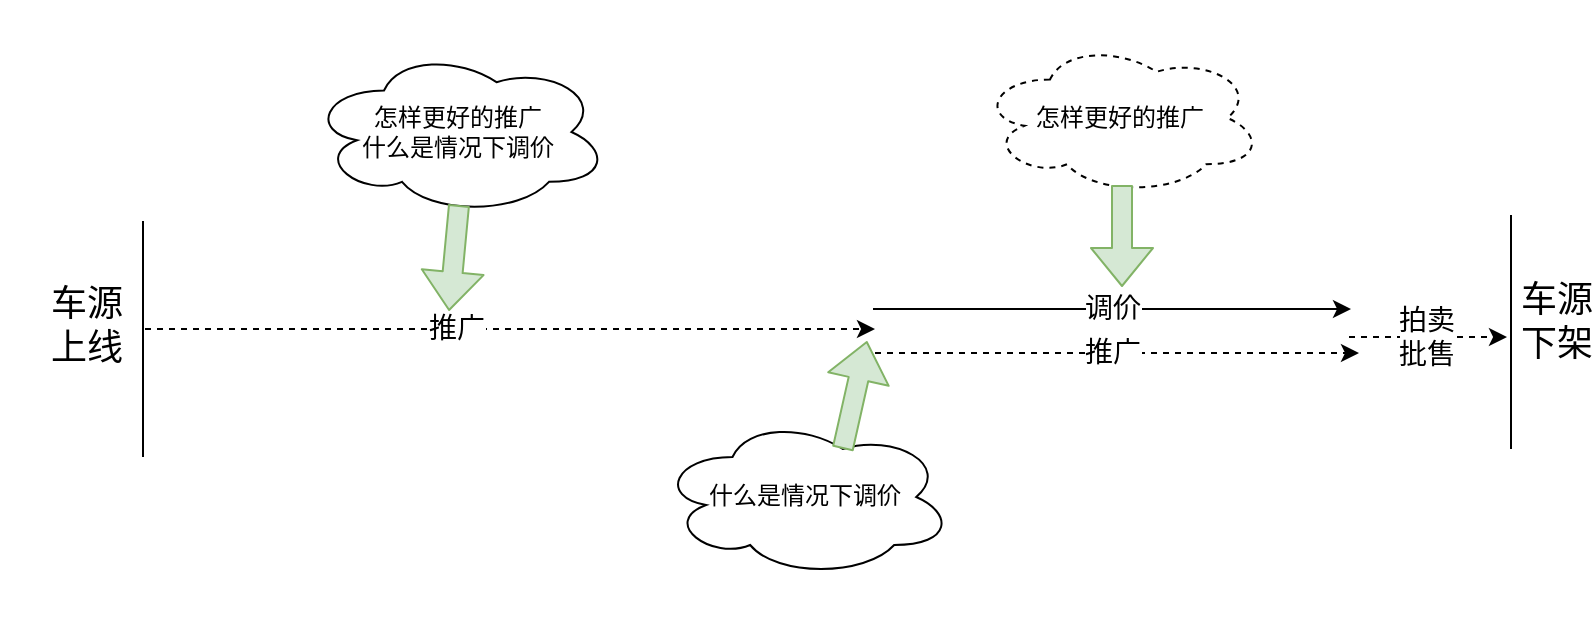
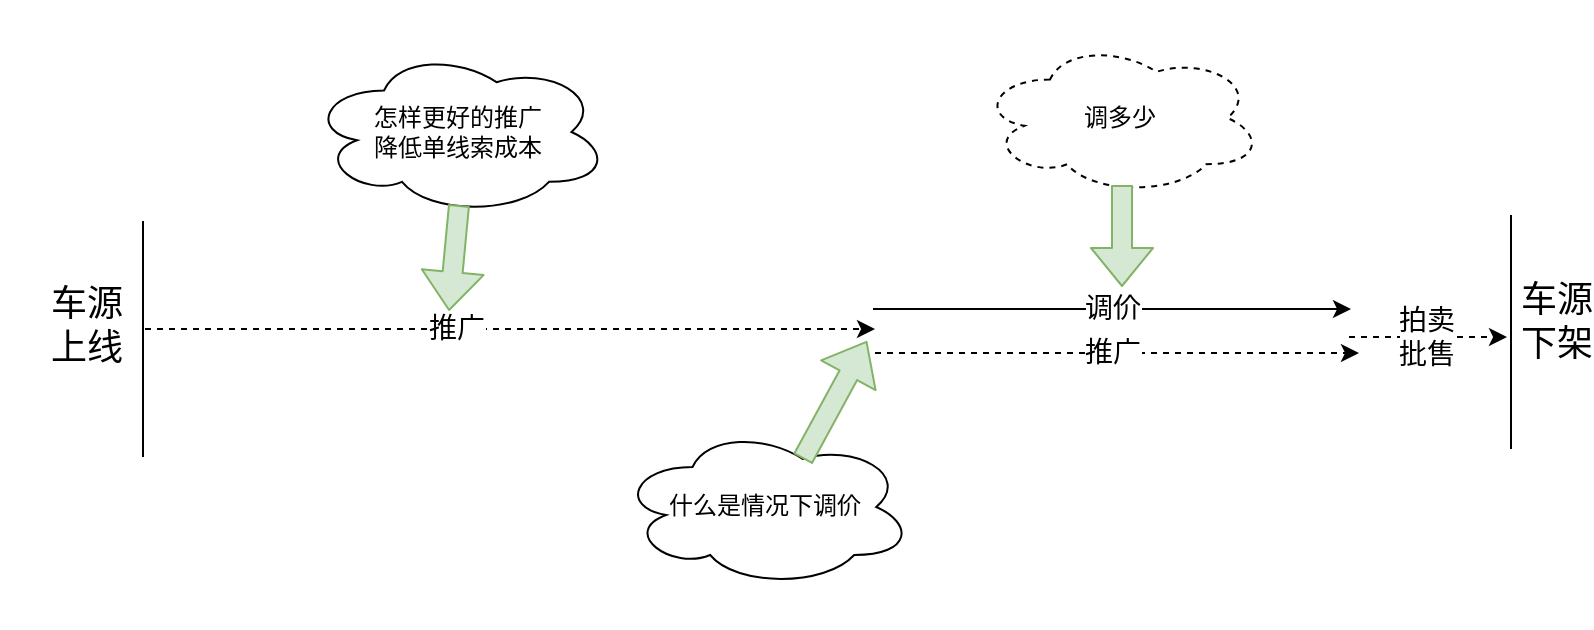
node "怎样更好的推广": label "怎样更好的推广" -> "调多少"
node "怎样更好的推广 什么是情况下调价": label "怎样更好的推广 什么是情况下调价" -> "怎样更好的推广 降低单线索成本"
node "什么是情况下调价": moved (806, 497) -> (766, 507)
